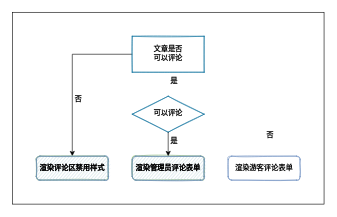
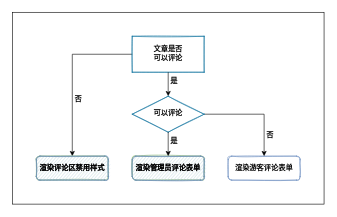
edge "文章是否 可以评论" -> "可以评论": added
edge "可以评论" -> "渲染游客评论表单": added
